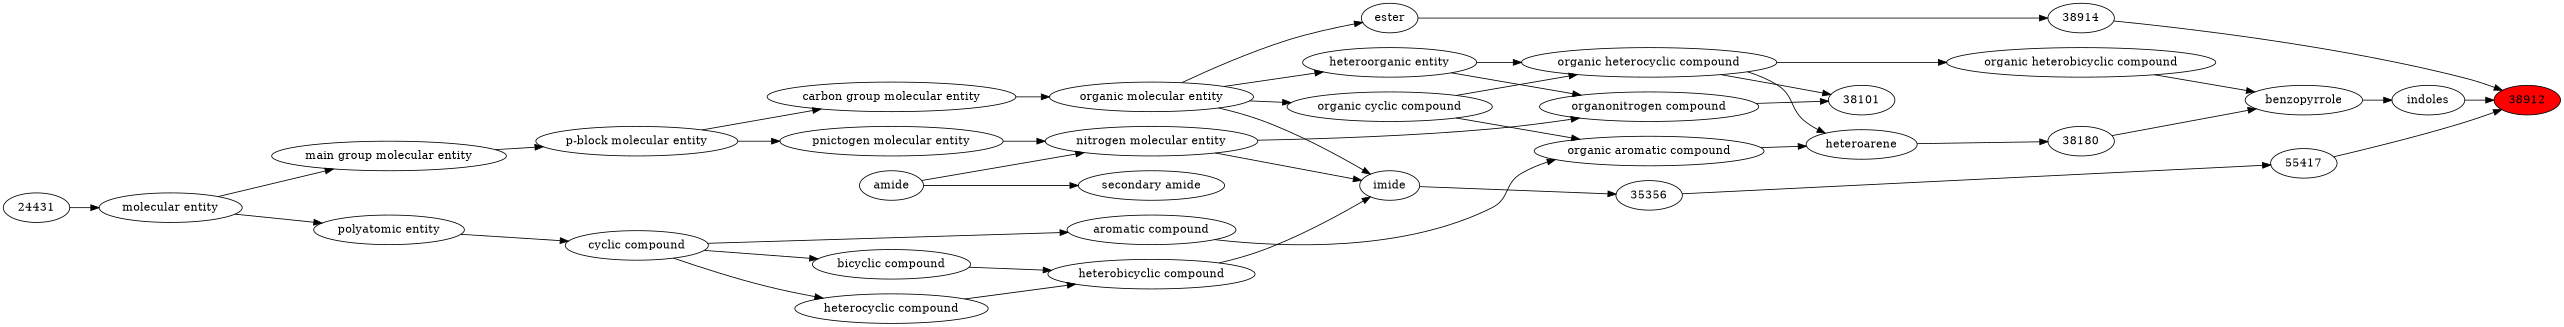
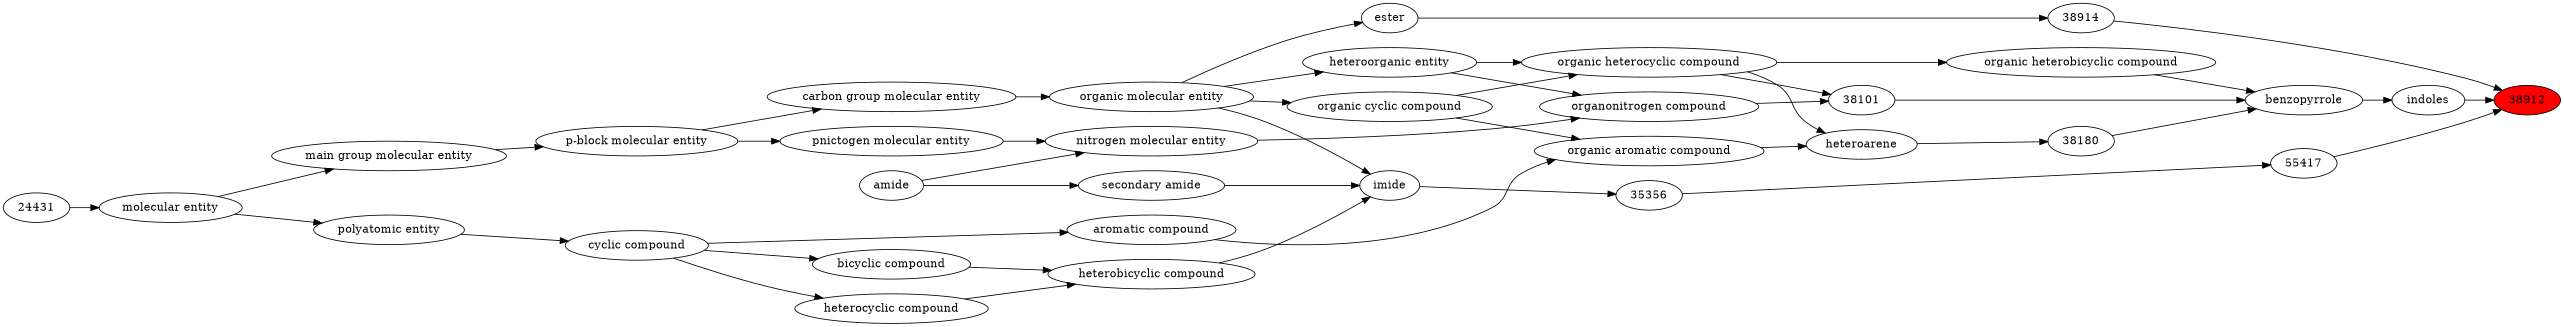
edge "38101" -> "benzopyrrole": added
edge "nitrogen molecular entity" -> "imide": now "secondary amide" -> "imide"
